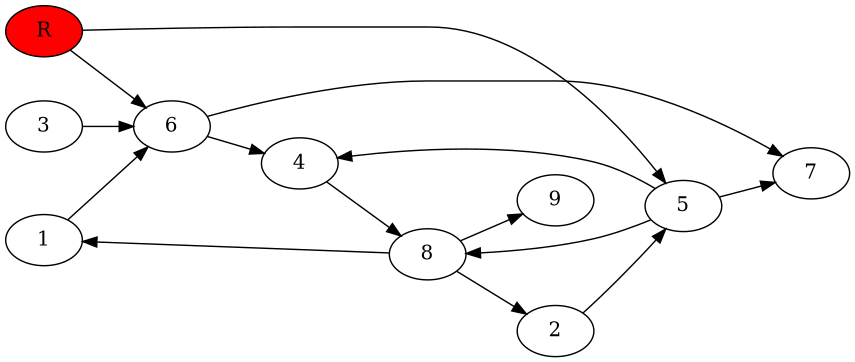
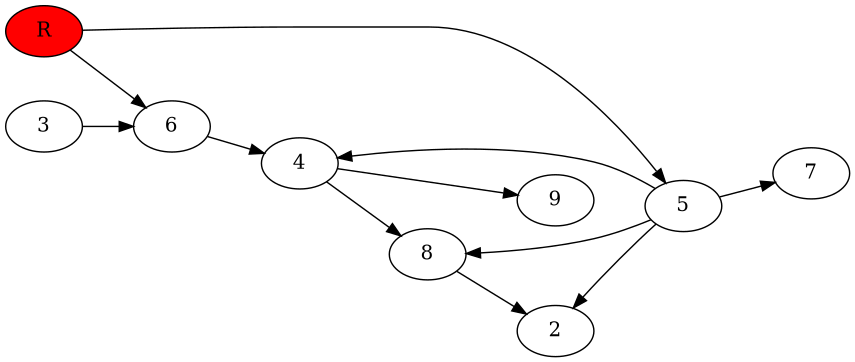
edge "6" -> "7": removed
edge "8" -> "9": now "4" -> "9"
node "1": removed
edge "2" -> "5": reversed
